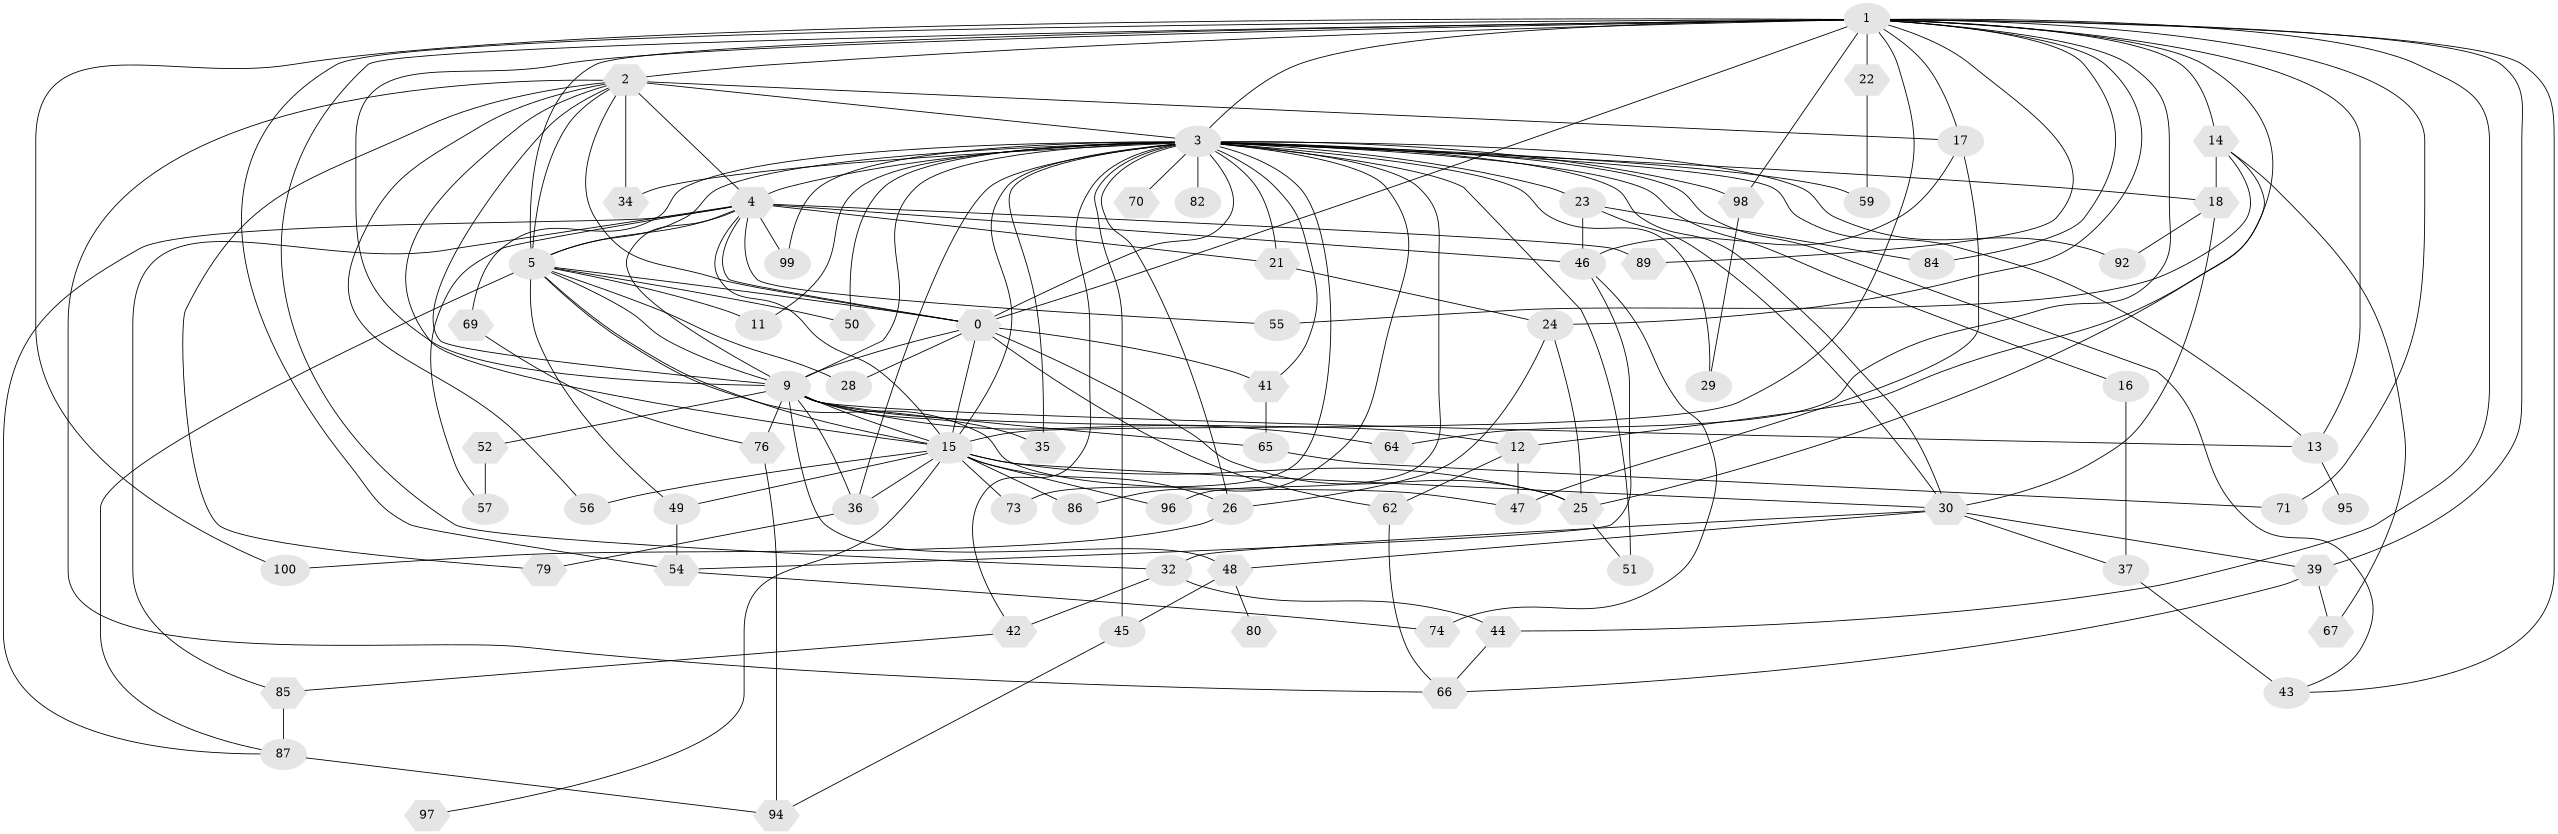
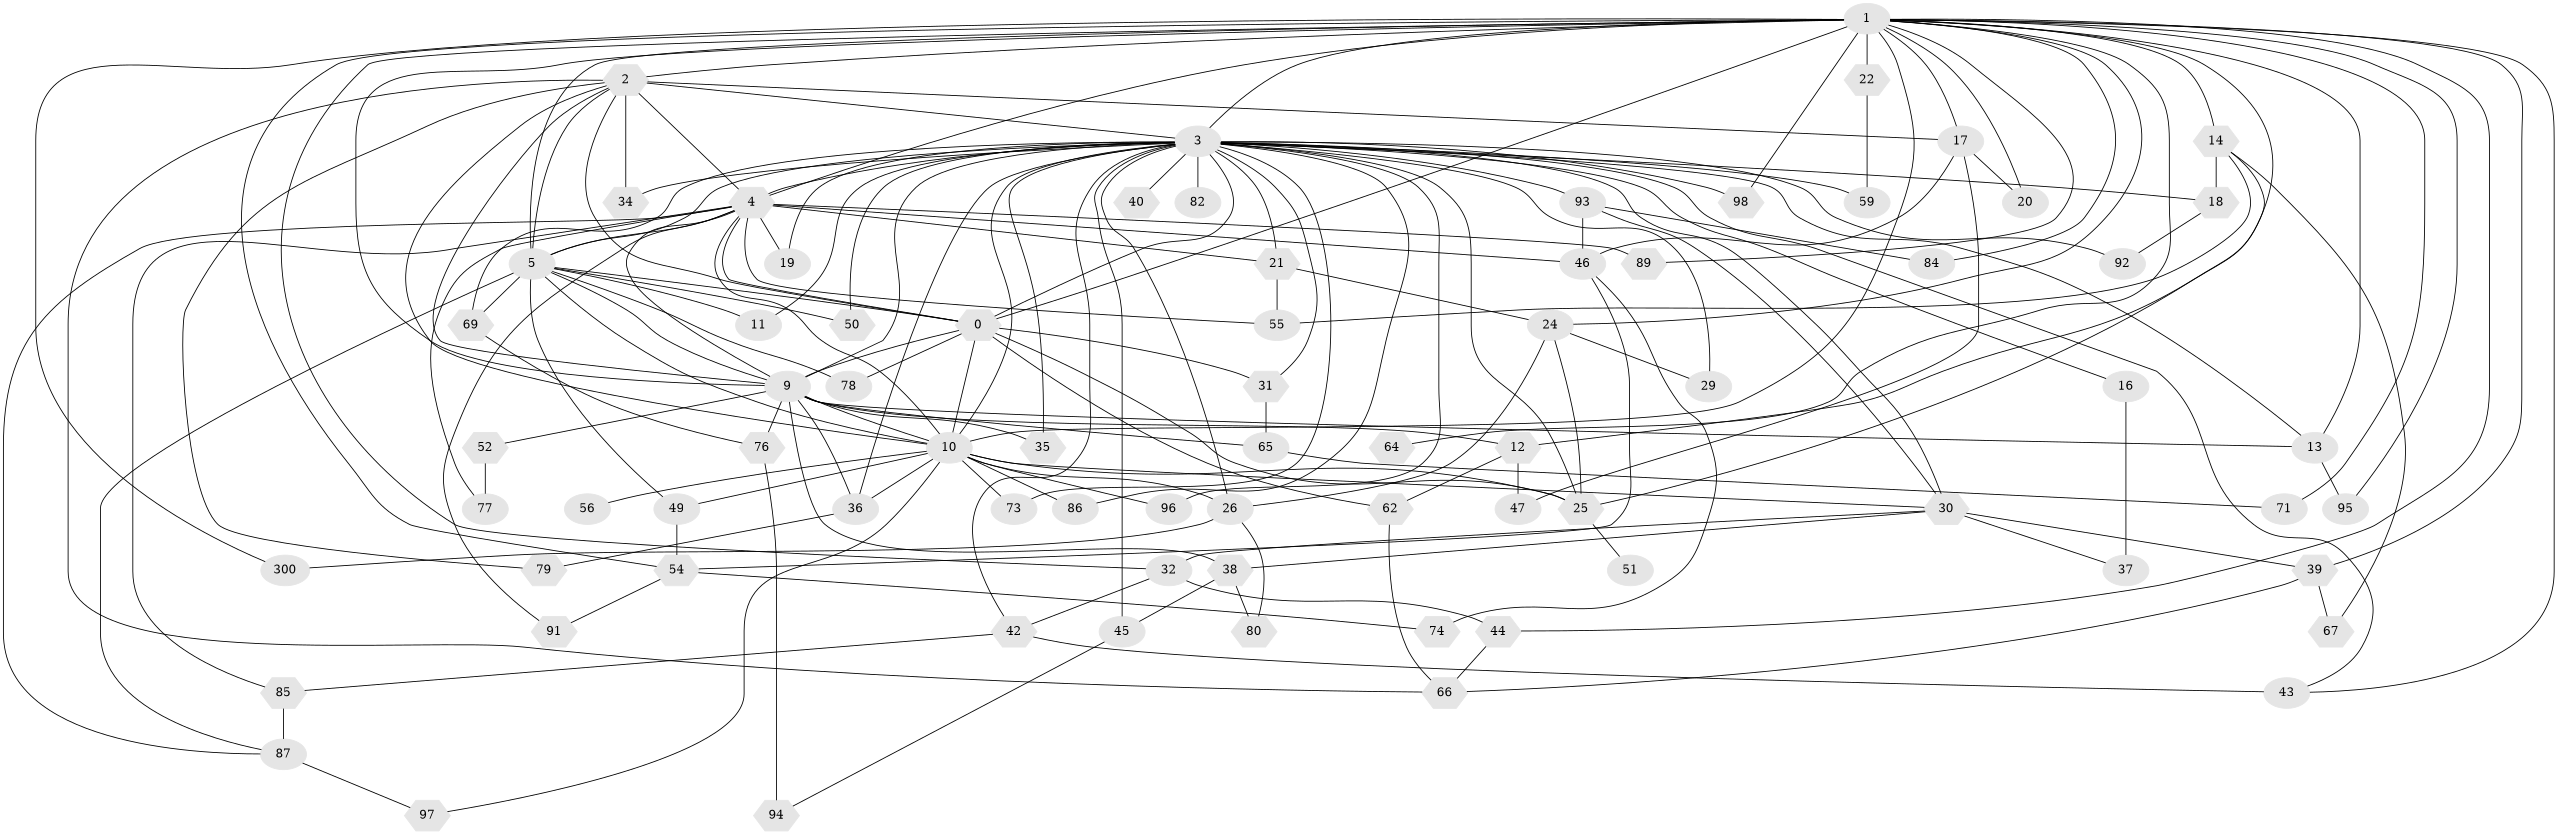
edge "1" -- "4": added
edge "1" -- "95": added
node "70": label "70" -> "40"
node "23": label "23" -> "93"
node "20": added
edge "3" -- "51": now "3" -- "25"
node "99": label "99" -> "19"
edge "2" -- "56": removed
edge "21" -- "55": added
edge "98" -- "29": now "24" -- "29"
node "28": label "28" -> "78"
node "41": label "41" -> "31"
edge "18" -- "30": removed
edge "9" -- "64": removed
node "15": label "15" -> "10"
edge "5" -- "47": now "5" -- "69"
node "57": label "57" -> "77"
node "100": label "100" -> "300"
node "48": label "48" -> "38"
edge "26" -- "80": added
node "91": added
edge "37" -- "43": now "42" -- "43"
edge "87" -- "94": now "87" -- "97"
